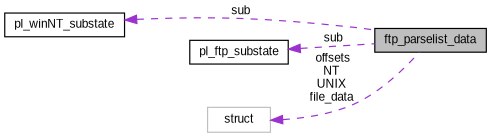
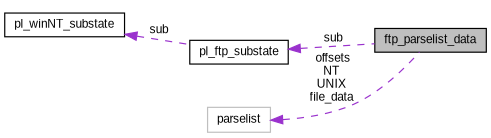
edge "ftp_parselist_data" -> "pl_winNT_substate": now "pl_ftp_substate" -> "pl_winNT_substate"
node "struct": label "struct" -> "parselist"
